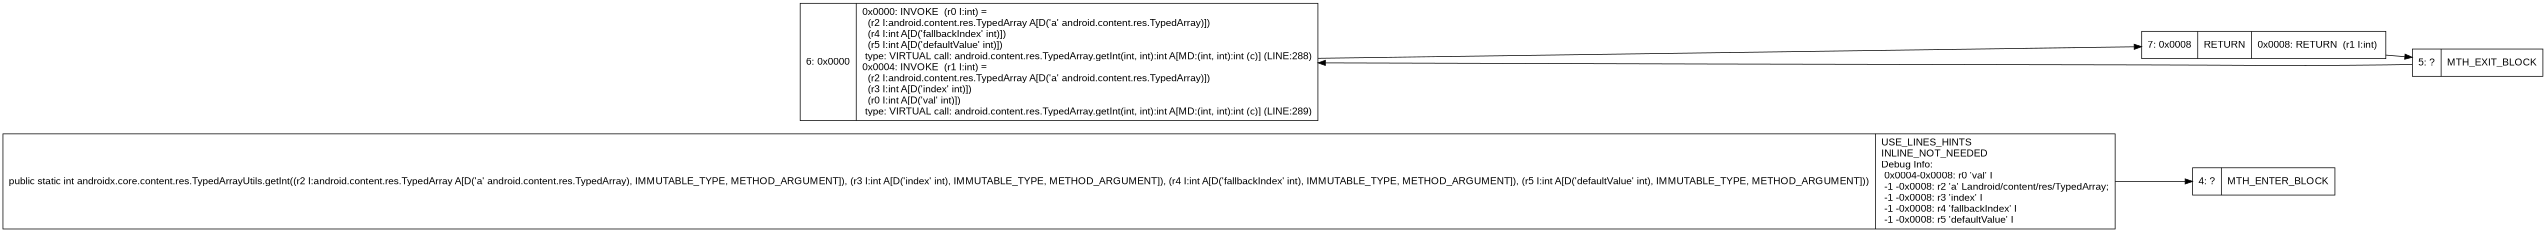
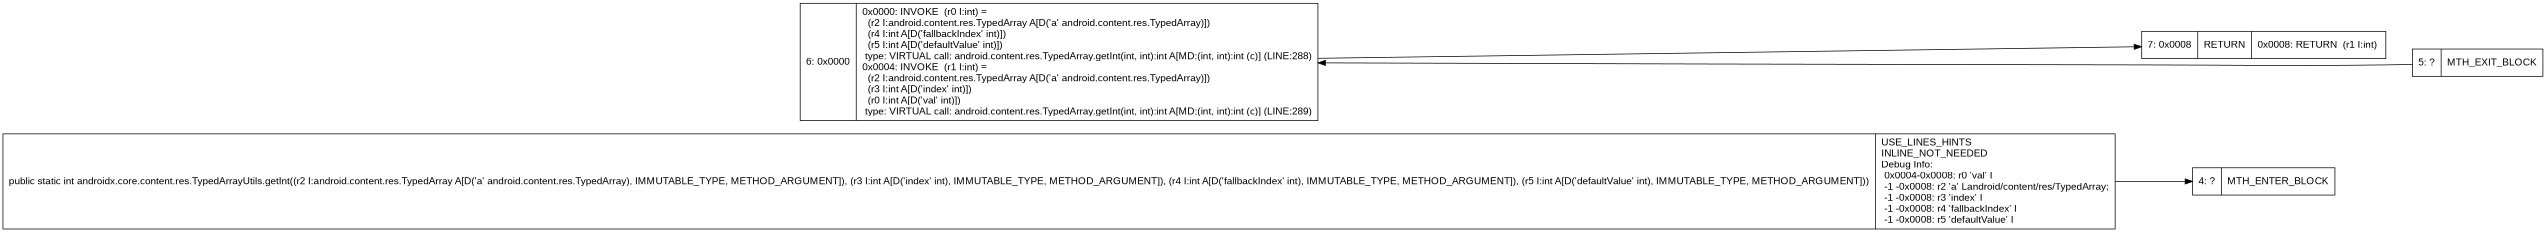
edge "7: 0x0008" -> "5: ?": removed
